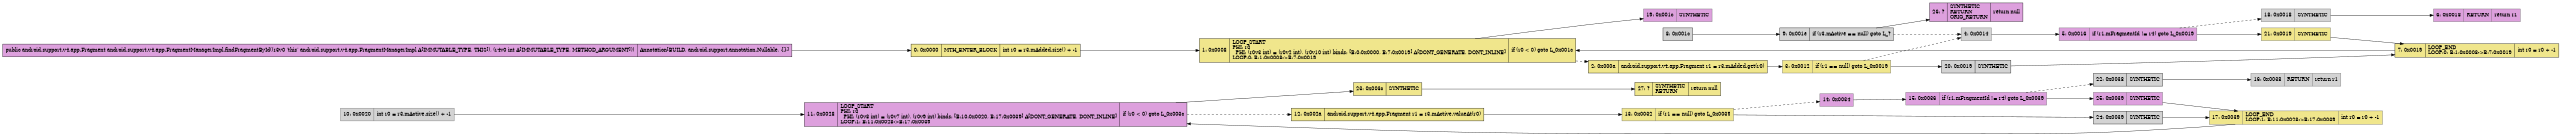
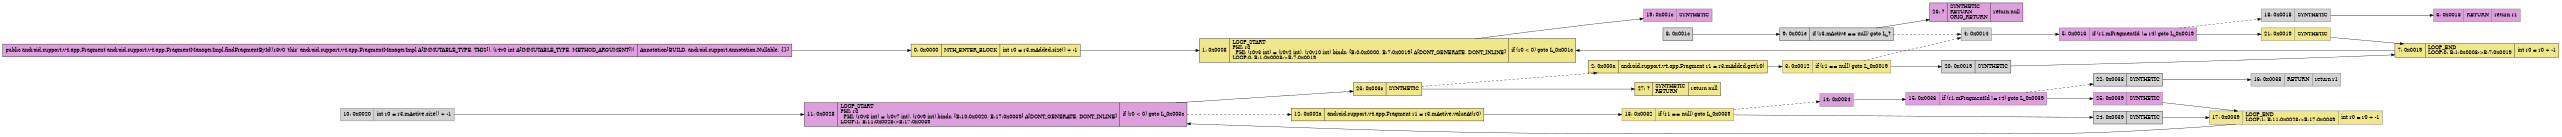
edge "1: 0x0008" -> "2: 0x000a": now "23: 0x003c" -> "2: 0x000a"
